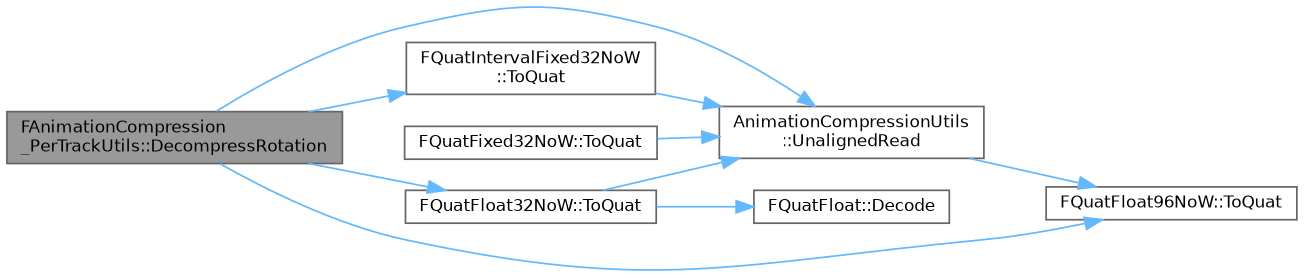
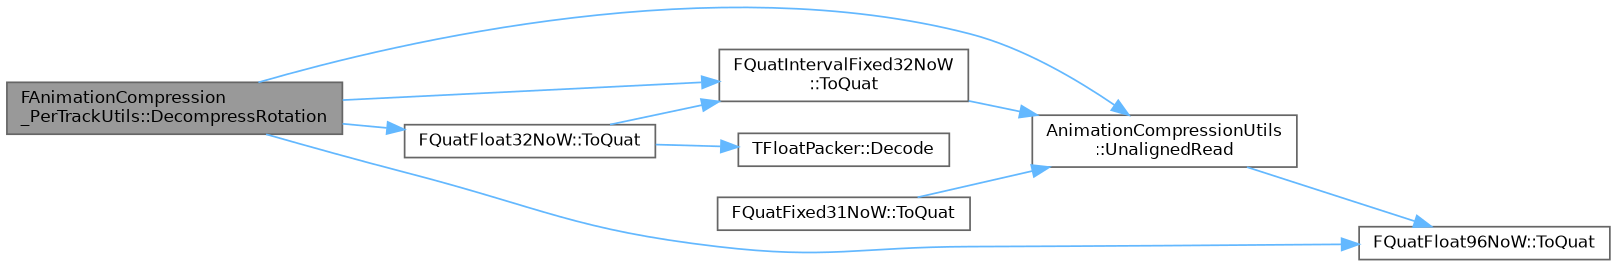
node "FQuatFixed32NoW::ToQuat": label "FQuatFixed32NoW::ToQuat" -> "FQuatFixed31NoW::ToQuat"
edge "FQuatFloat32NoW::ToQuat" -> "AnimationCompressionUtils ::UnalignedRead": now "FQuatFloat32NoW::ToQuat" -> "FQuatIntervalFixed32NoW ::ToQuat"
node "FQuatFloat::Decode": label "FQuatFloat::Decode" -> "TFloatPacker::Decode"
